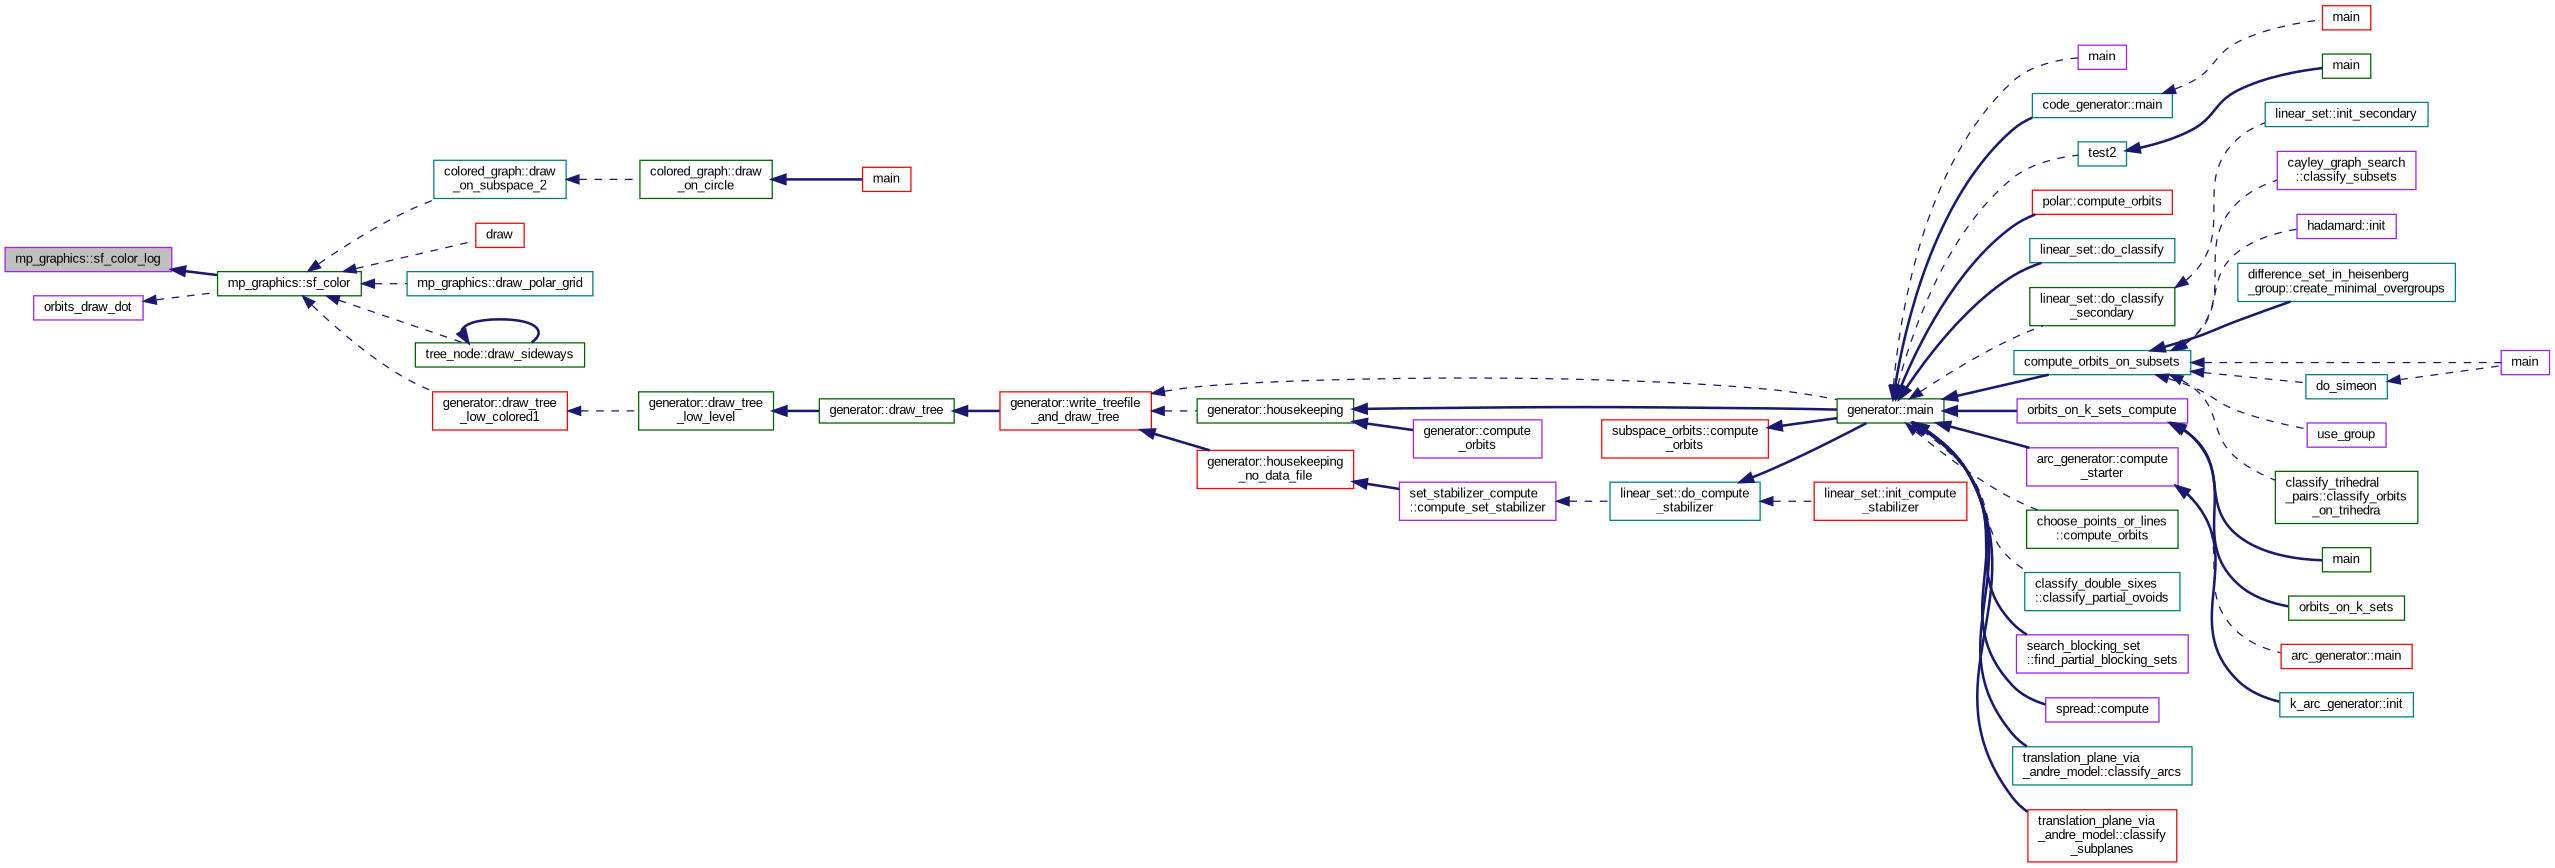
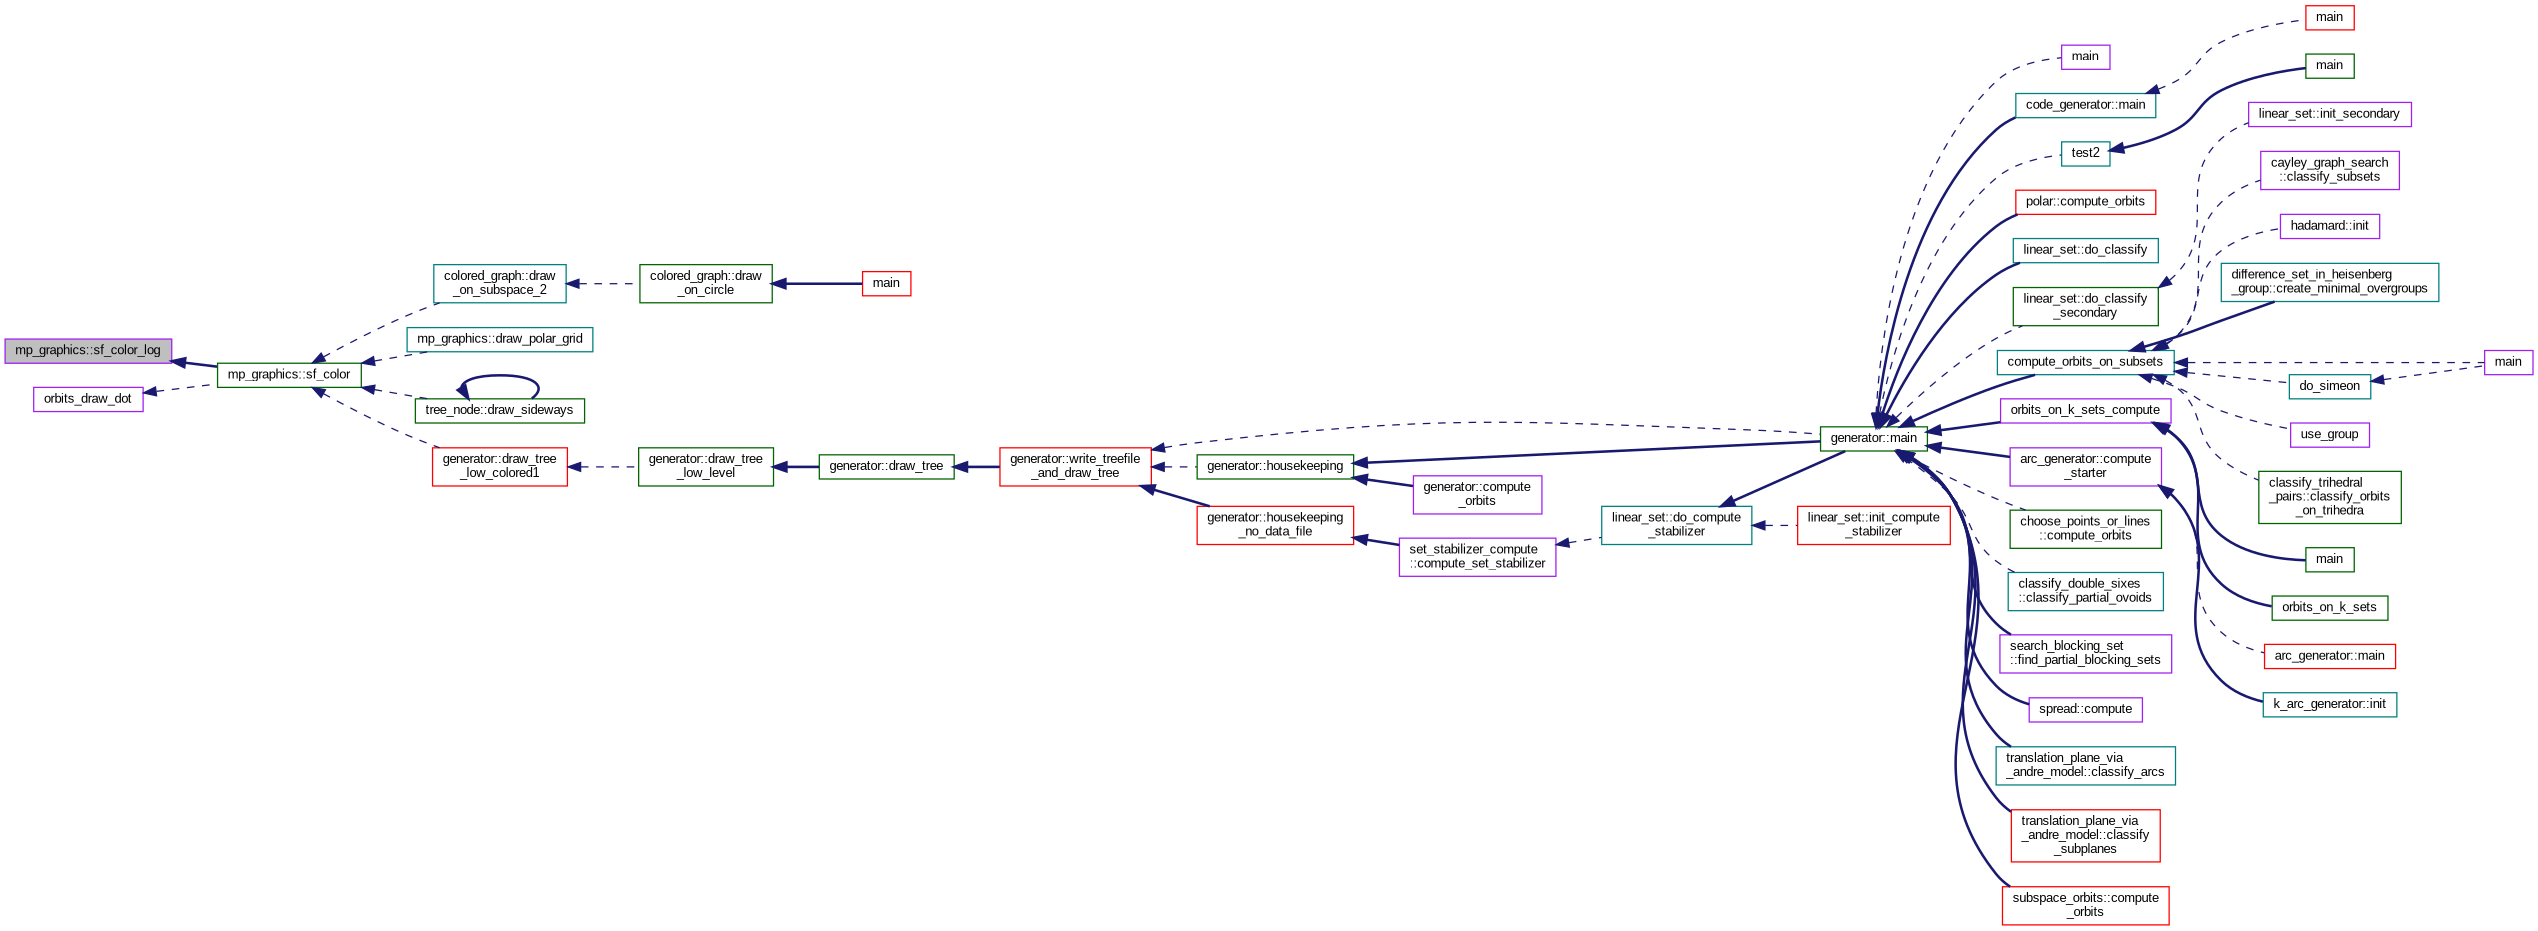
node "linear_set::init_secondary": color teal -> purple
node "draw": removed
edge "generator::main" -> "subspace_orbits::compute _orbits": reversed
